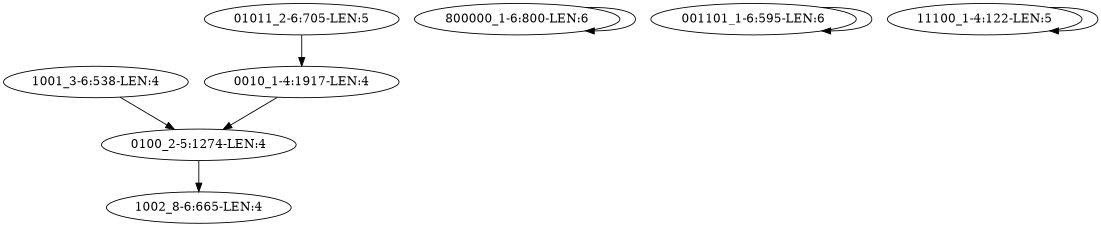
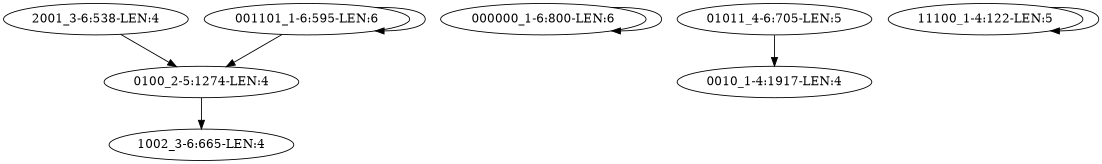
node "01011_2-6:705-LEN:5": label "01011_2-6:705-LEN:5" -> "01011_4-6:705-LEN:5"
node "800000_1-6:800-LEN:6": label "800000_1-6:800-LEN:6" -> "000000_1-6:800-LEN:6"
node "1001_3-6:538-LEN:4": label "1001_3-6:538-LEN:4" -> "2001_3-6:538-LEN:4"
edge "0010_1-4:1917-LEN:4" -> "0100_2-5:1274-LEN:4": now "001101_1-6:595-LEN:6" -> "0100_2-5:1274-LEN:4"
node "1002_8-6:665-LEN:4": label "1002_8-6:665-LEN:4" -> "1002_3-6:665-LEN:4"
